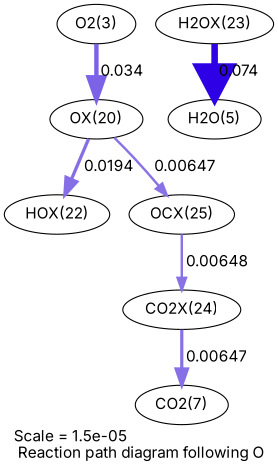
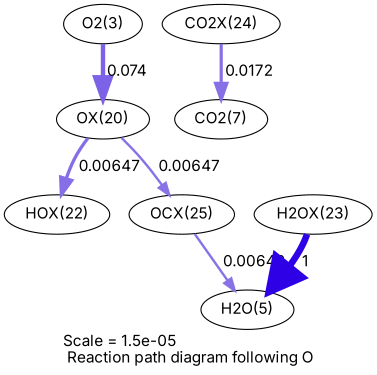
edge "O2(3)" -> "OX(20)": label " 0.034" -> " 0.074"
edge "H2OX(23)" -> "H2O(5)": label " 0.074" -> " 1"
edge "OX(20)" -> "HOX(22)": label " 0.0194" -> " 0.00647"
edge "OCX(25)" -> "CO2X(24)": now "OCX(25)" -> "H2O(5)"
edge "CO2X(24)" -> "CO2(7)": label " 0.00647" -> " 0.0172"
